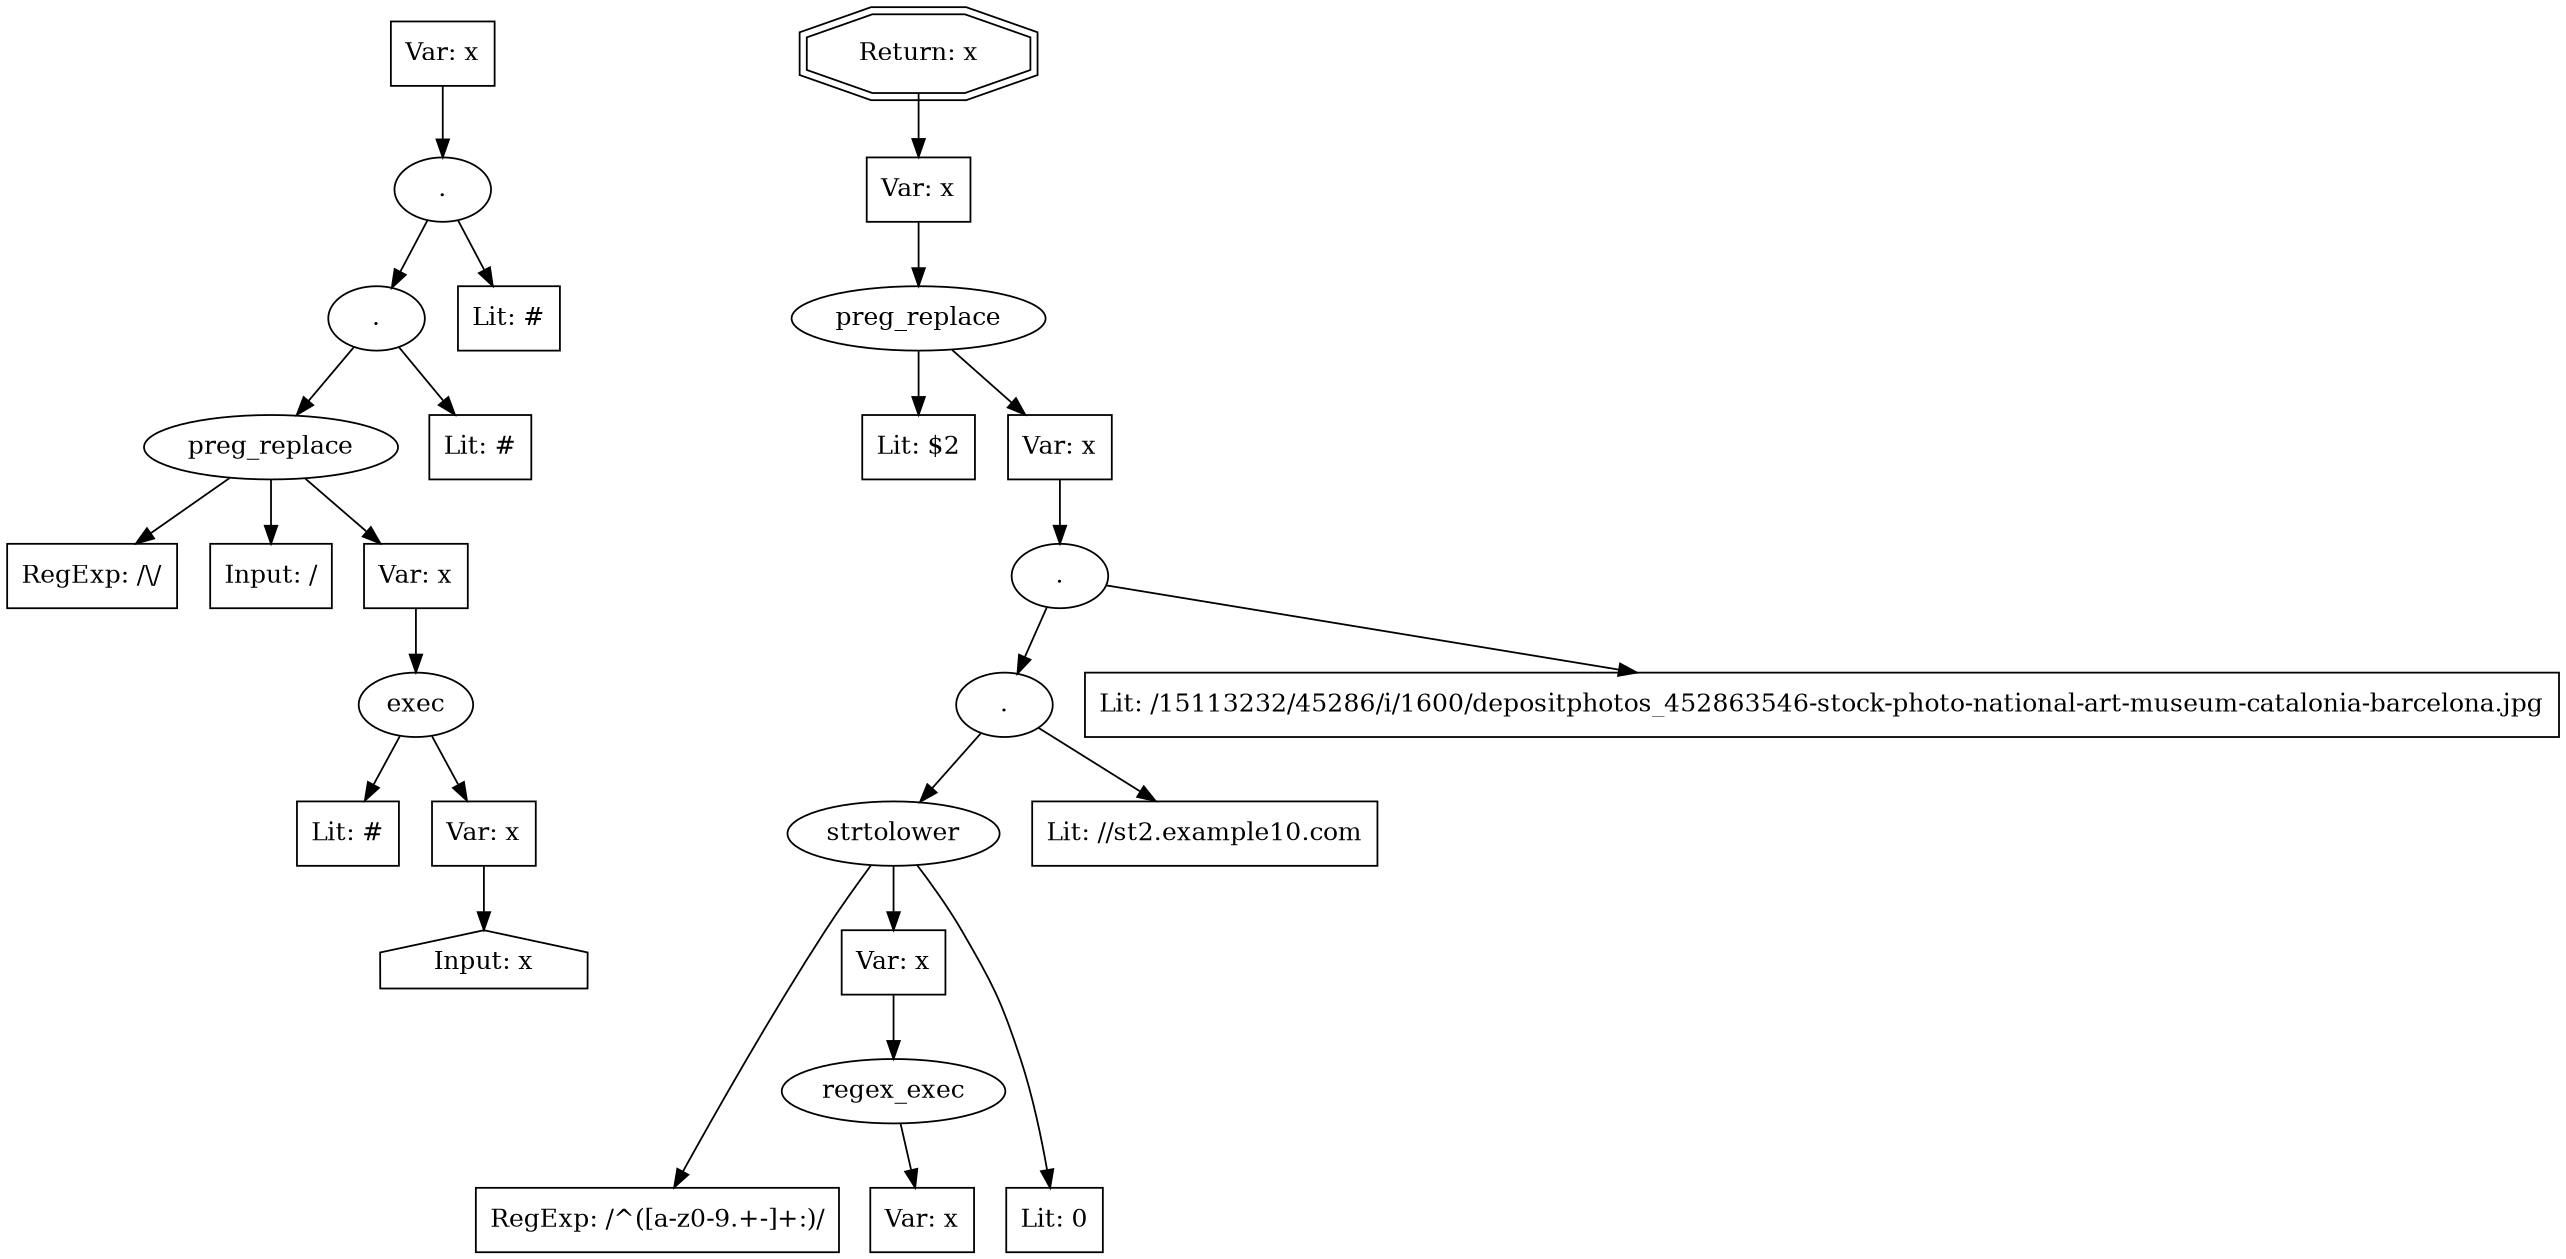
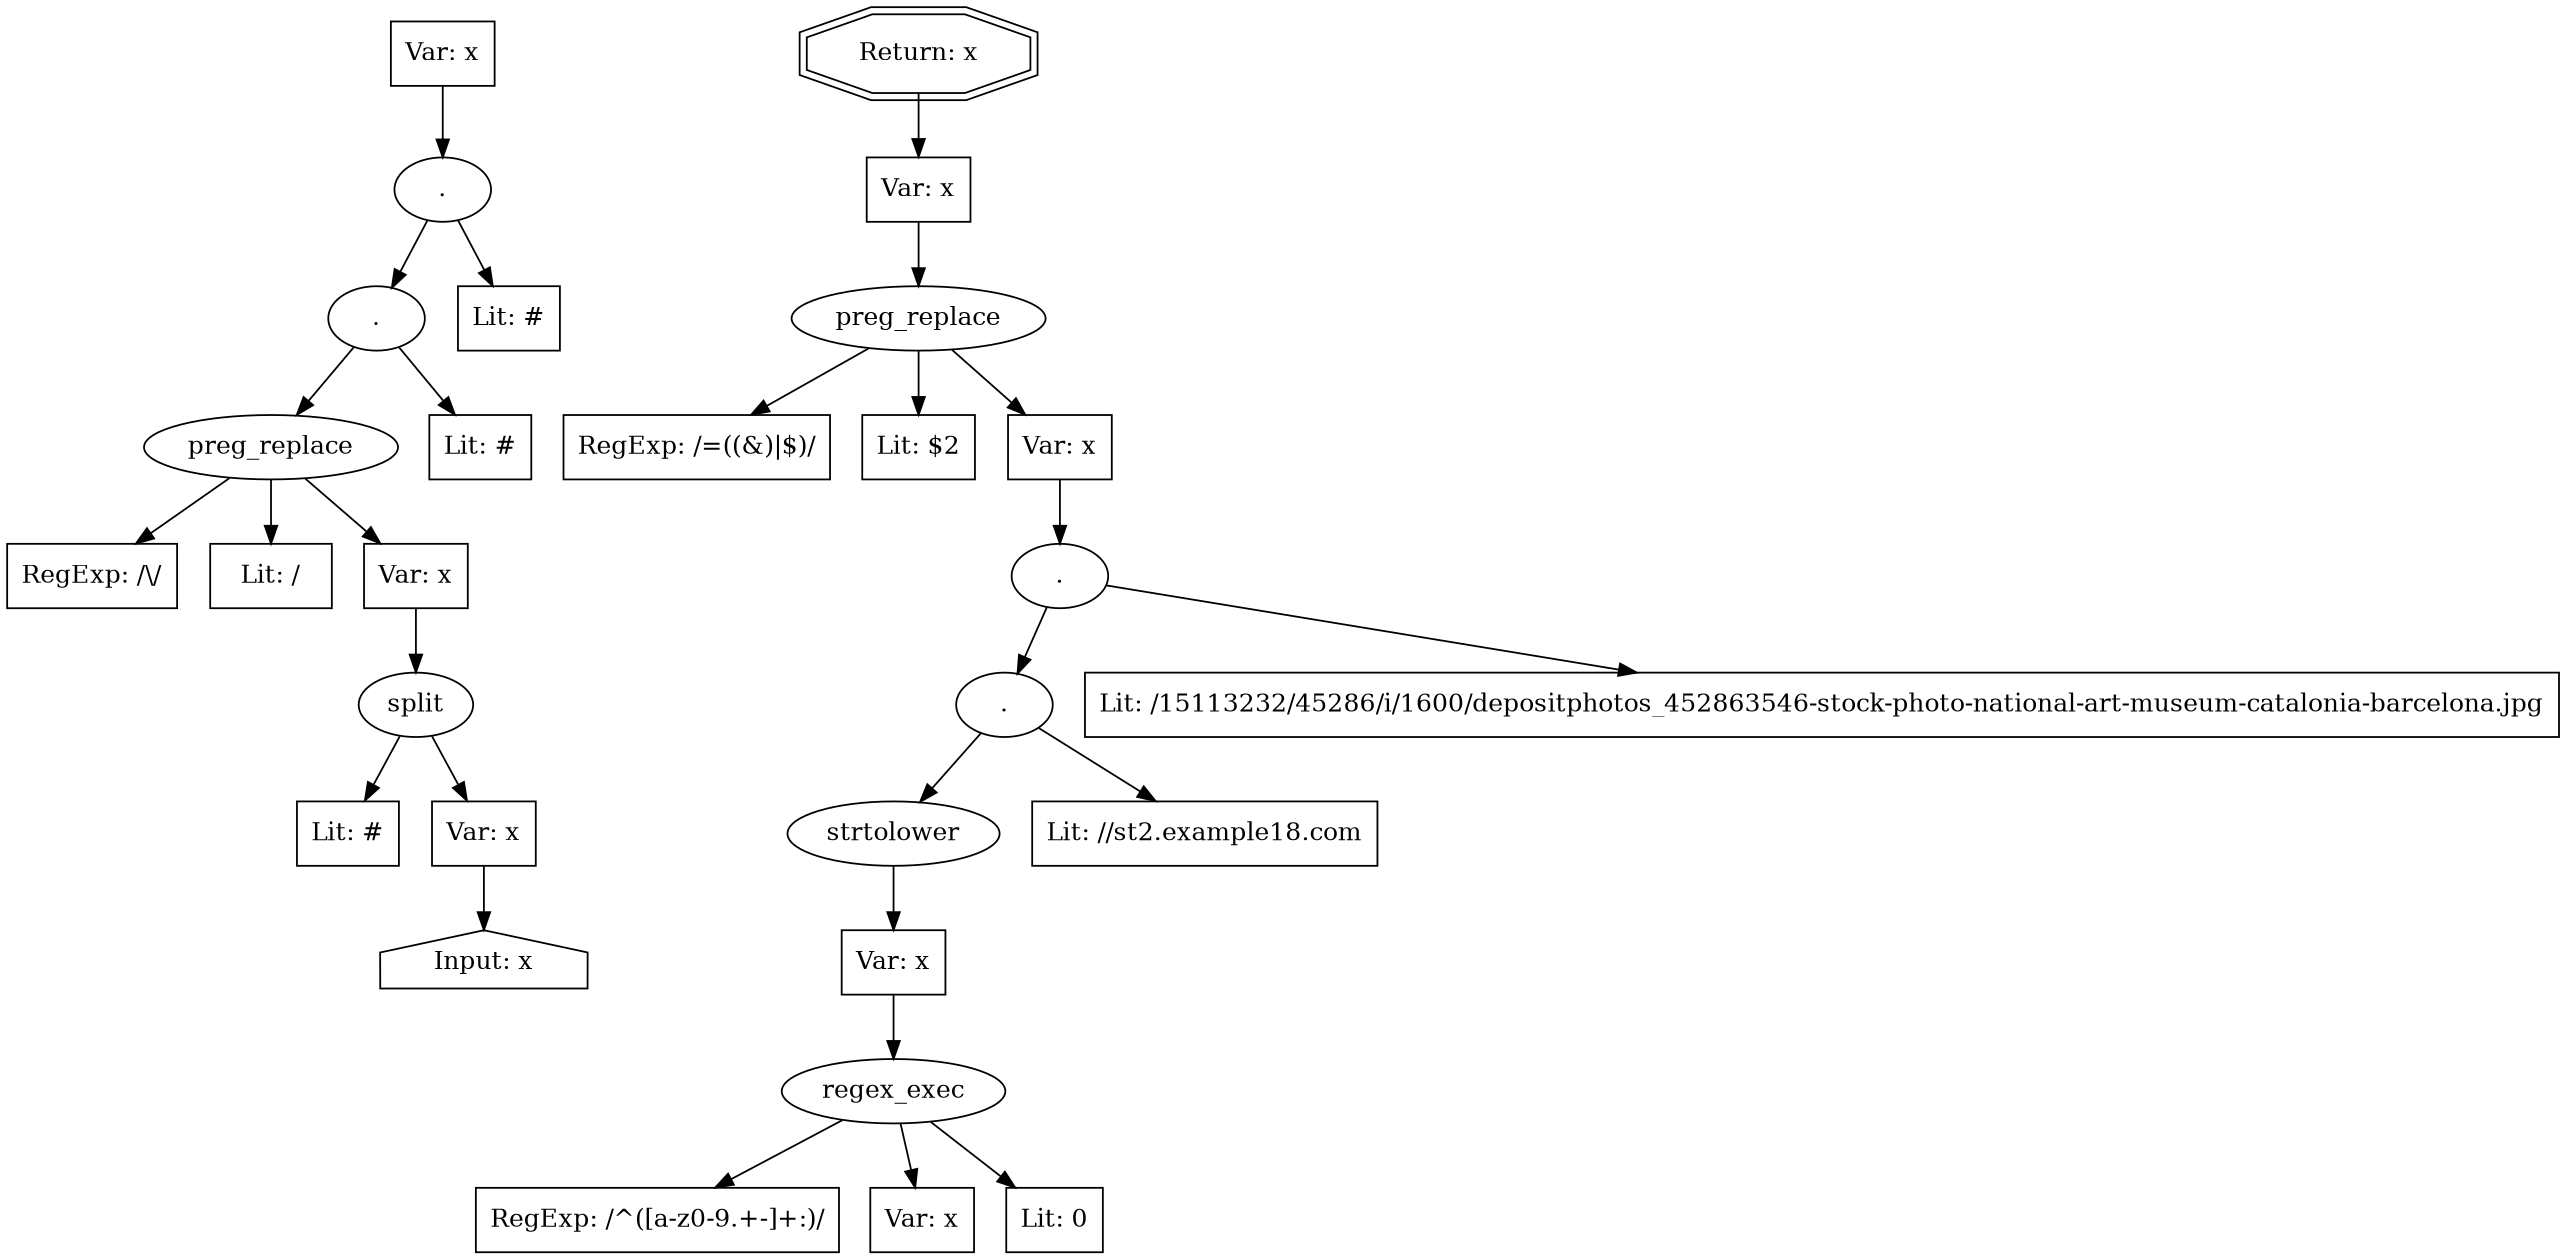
node "RegExp: /=((&)|$)/": added
node "Input: /": label "Input: /" -> "Lit: /"
node "exec": label "exec" -> "split"
node "Lit: //st2.example10.com": label "Lit: //st2.example10.com" -> "Lit: //st2.example18.com"
edge "strtolower" -> "Lit: 0": now "regex_exec" -> "Lit: 0"
edge "strtolower" -> "RegExp: /^([a-z0-9.+-]+:)/": now "regex_exec" -> "RegExp: /^([a-z0-9.+-]+:)/"
